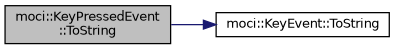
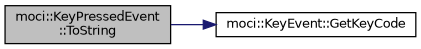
node "moci::KeyEvent::ToString": label "moci::KeyEvent::ToString" -> "moci::KeyEvent::GetKeyCode"
